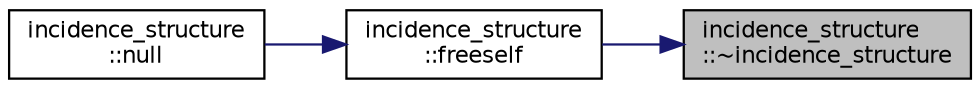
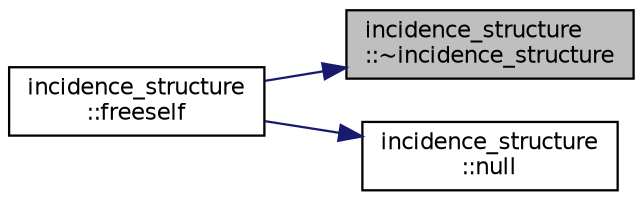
edge "incidence_structure ::null" -> "incidence_structure ::freeself": reversed
